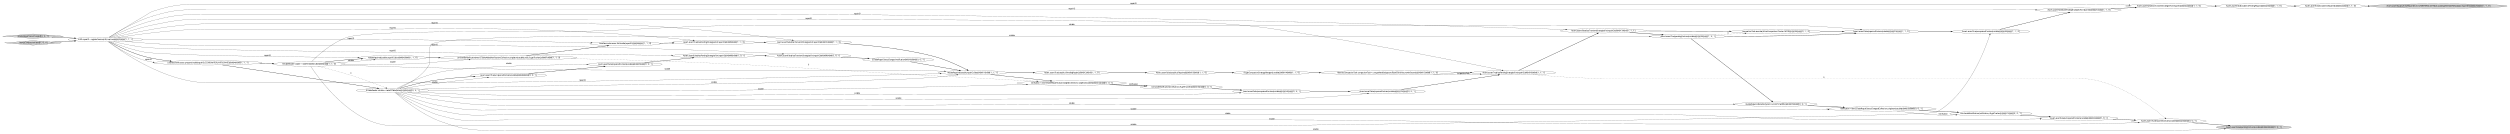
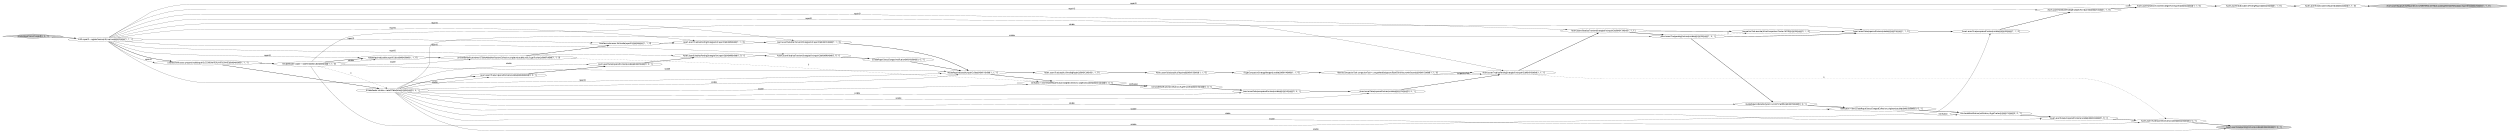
node "cleanupCompactionFailed['1', '0', '0']": removed
